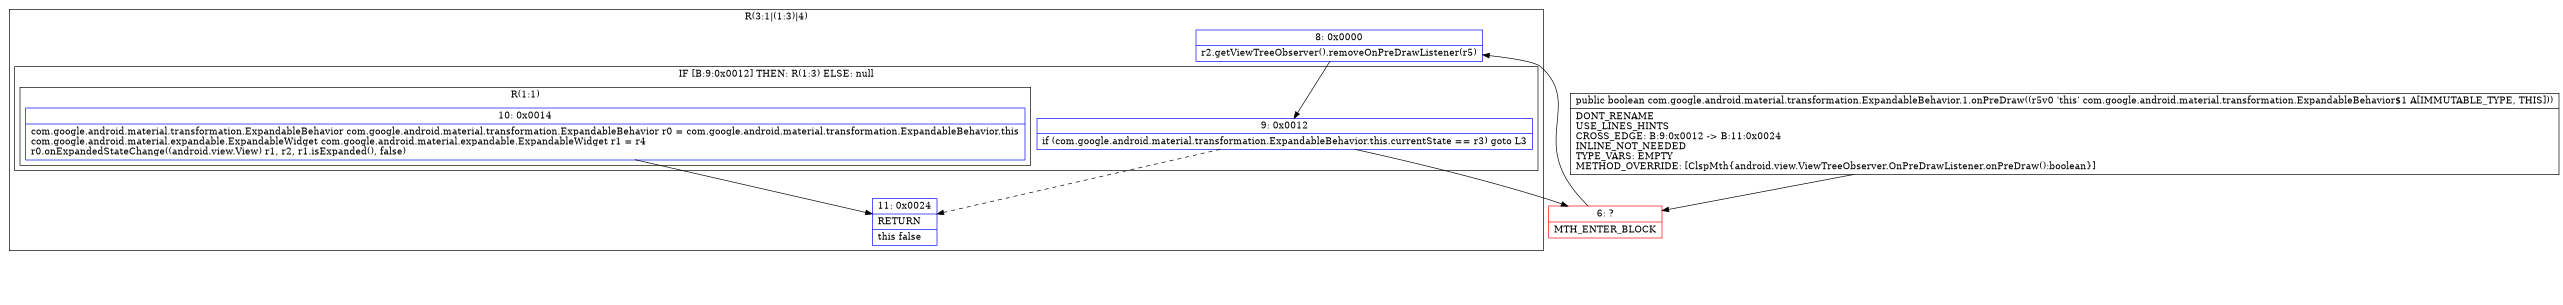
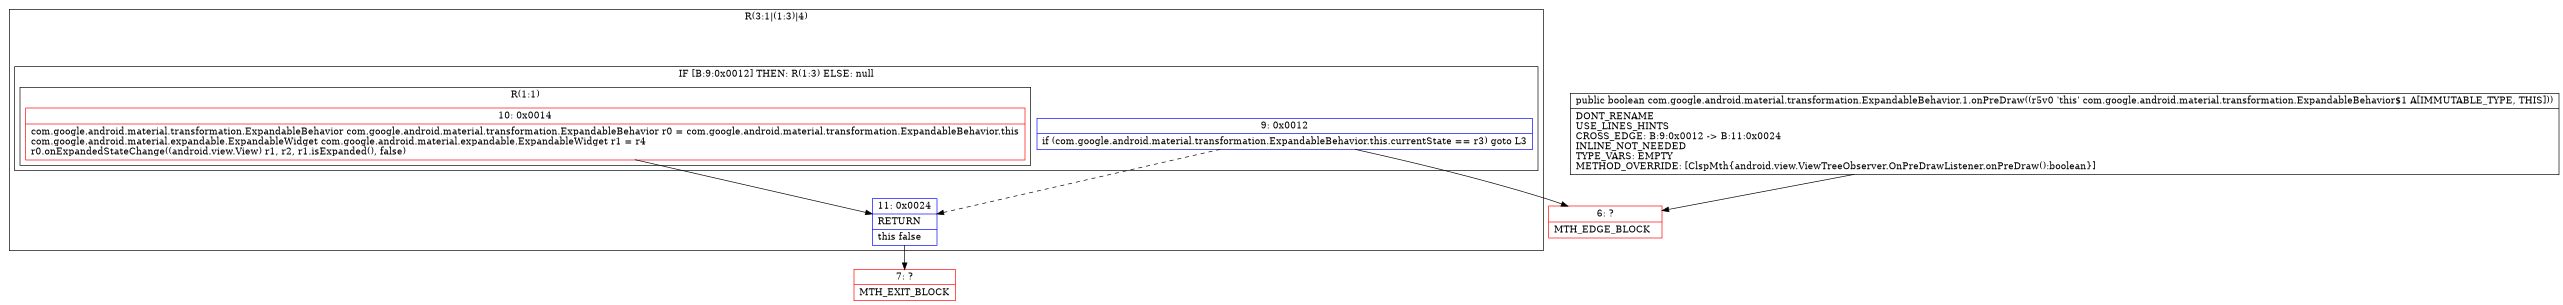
node "8: 0x0000": removed
node "10: 0x0014": color blue -> red
node "6: ?": text "MTH_ENTER_BLOCK" -> "MTH_EDGE_BLOCK"
node "7: ?": added
